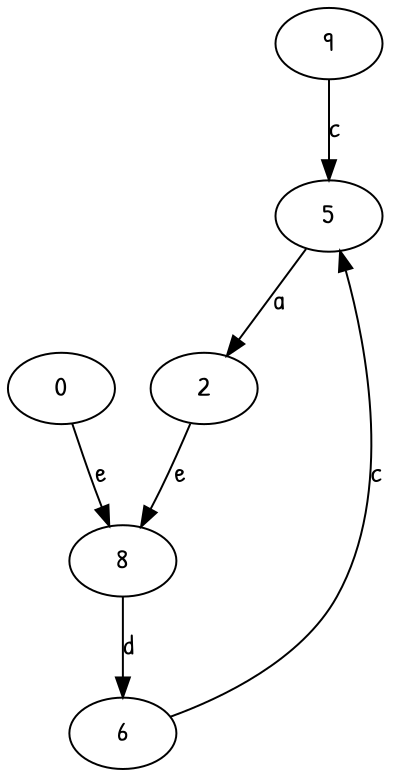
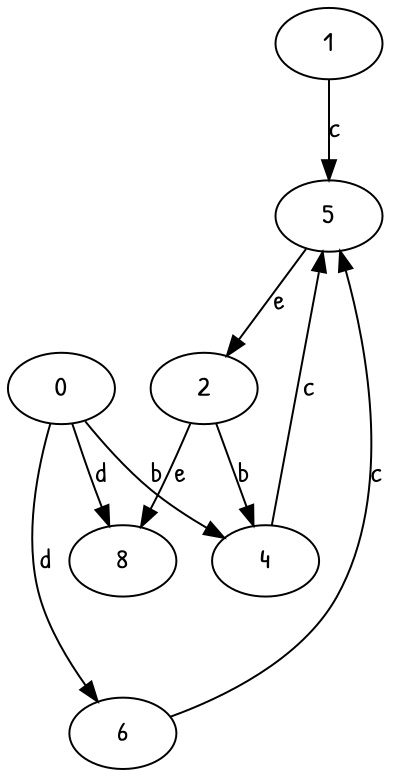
node "9": label "9" -> "1"
edge "5" -> "2": label "a" -> "e"
edge "0" -> "8": label "e" -> "d"
node "4": added
edge "8" -> "6": now "0" -> "6"
